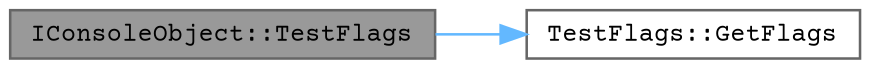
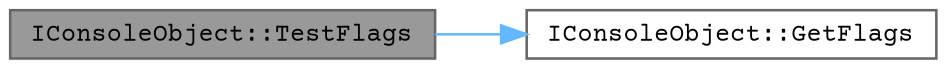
node "TestFlags::GetFlags": label "TestFlags::GetFlags" -> "IConsoleObject::GetFlags"
